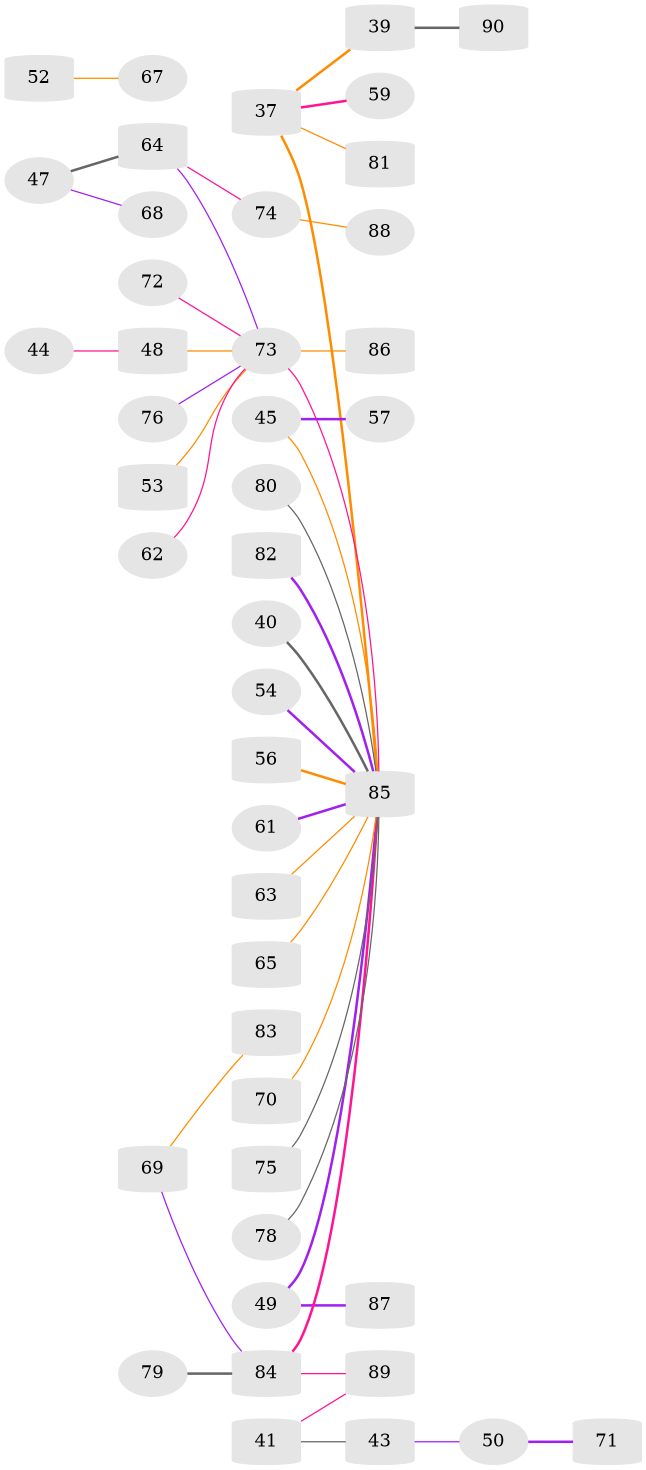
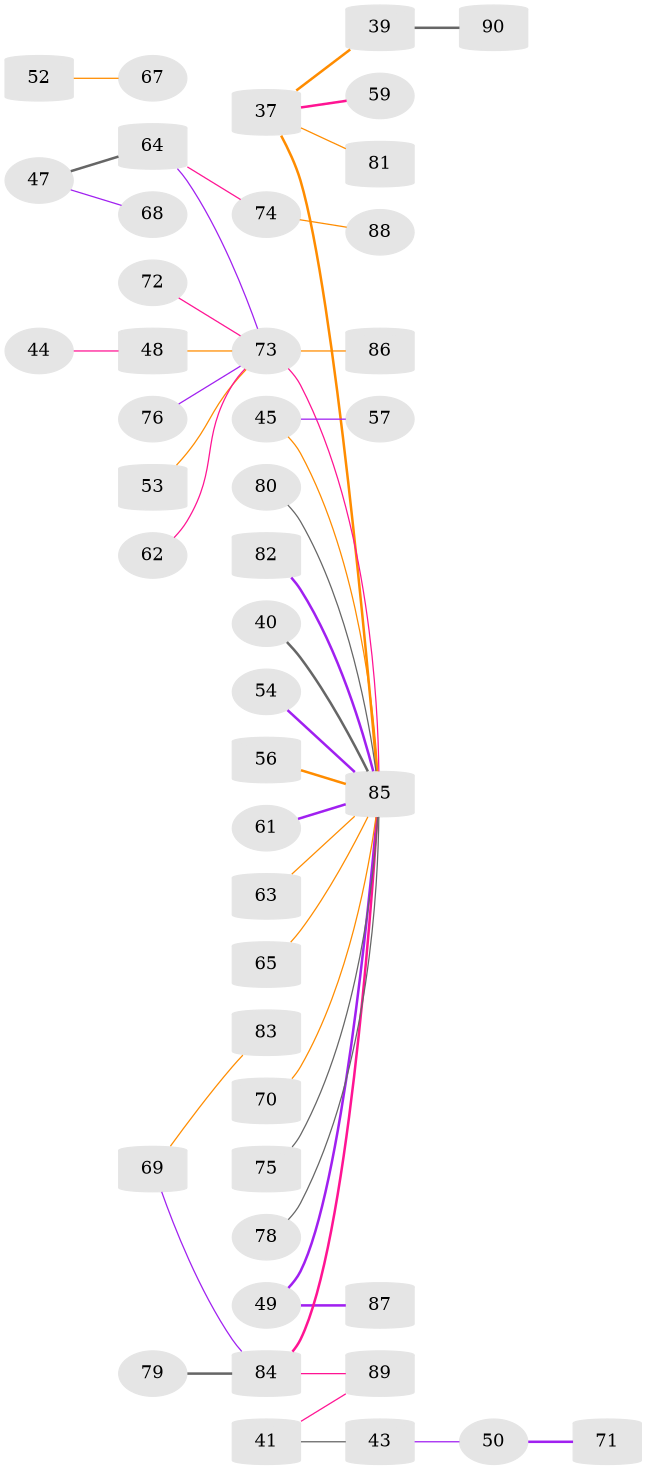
edge "45" -- "57": style bold -> solid
